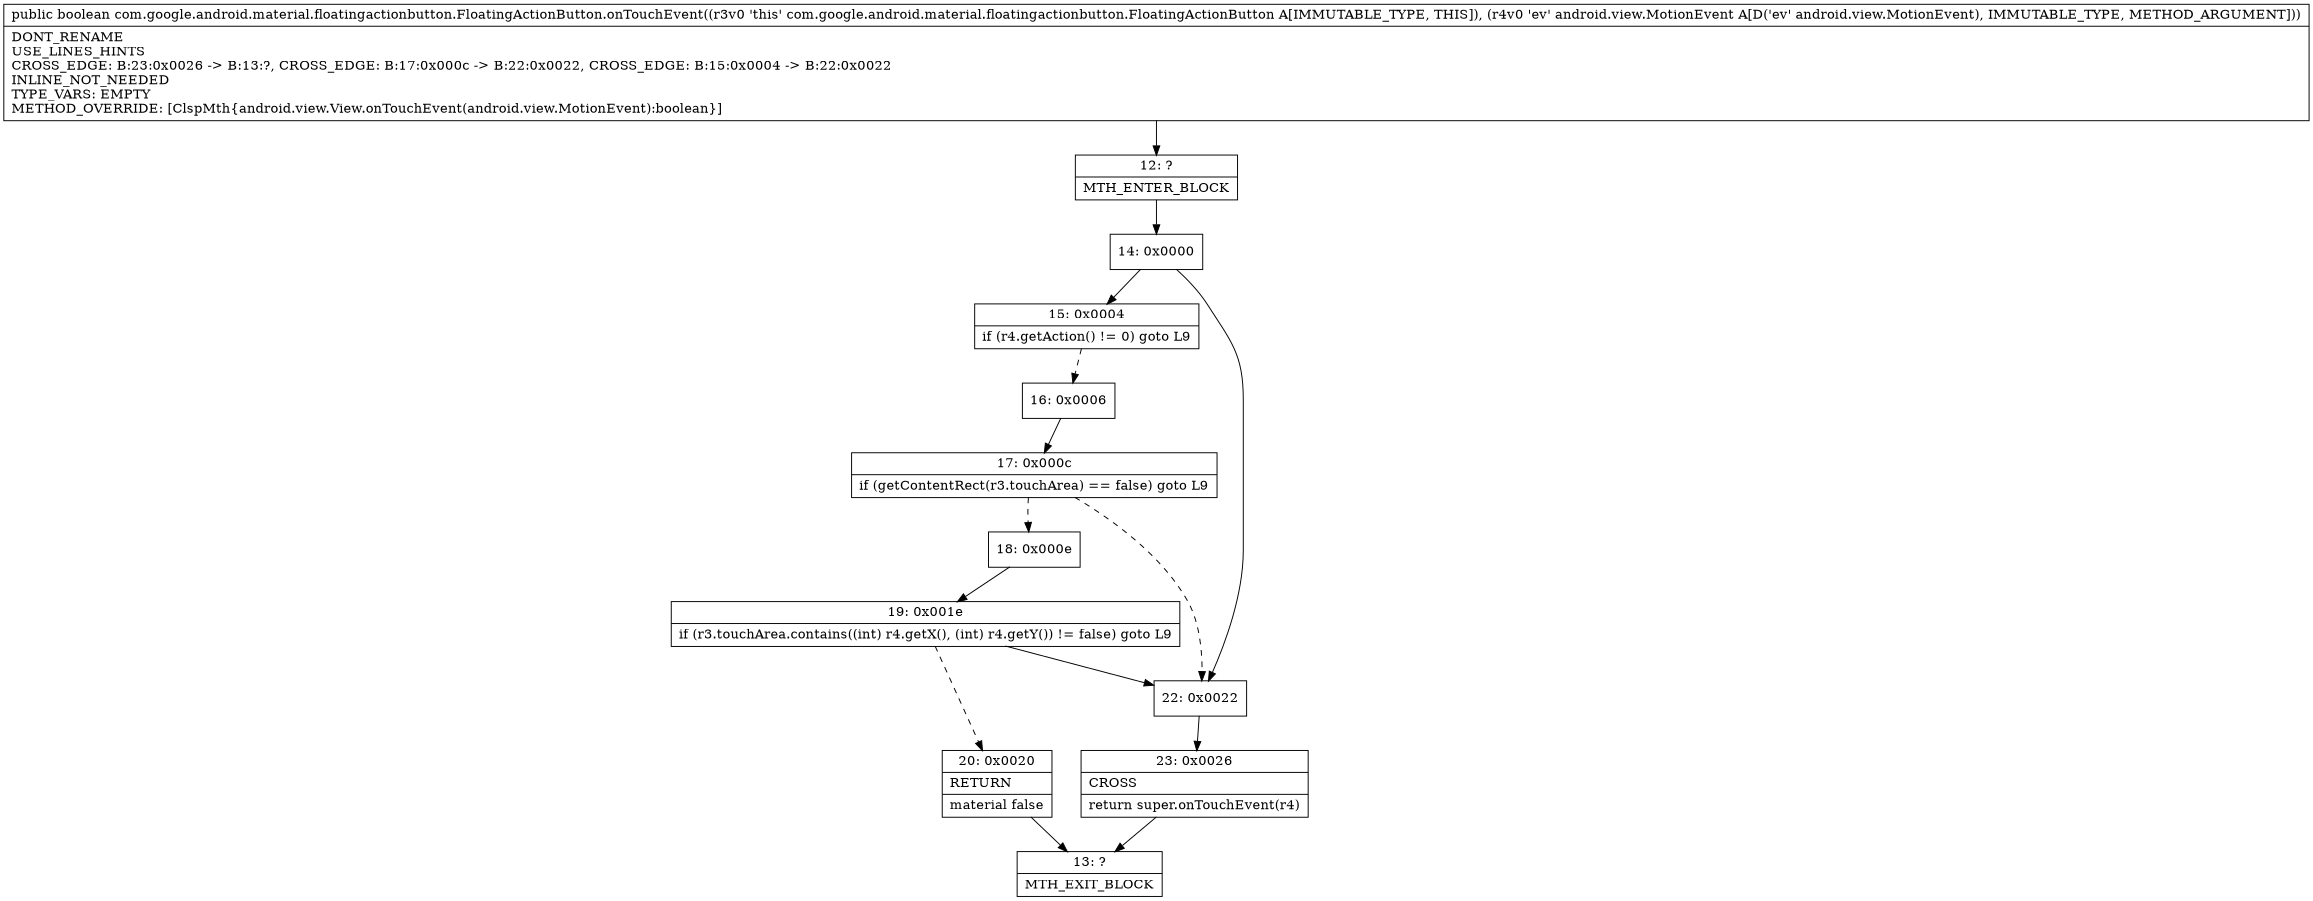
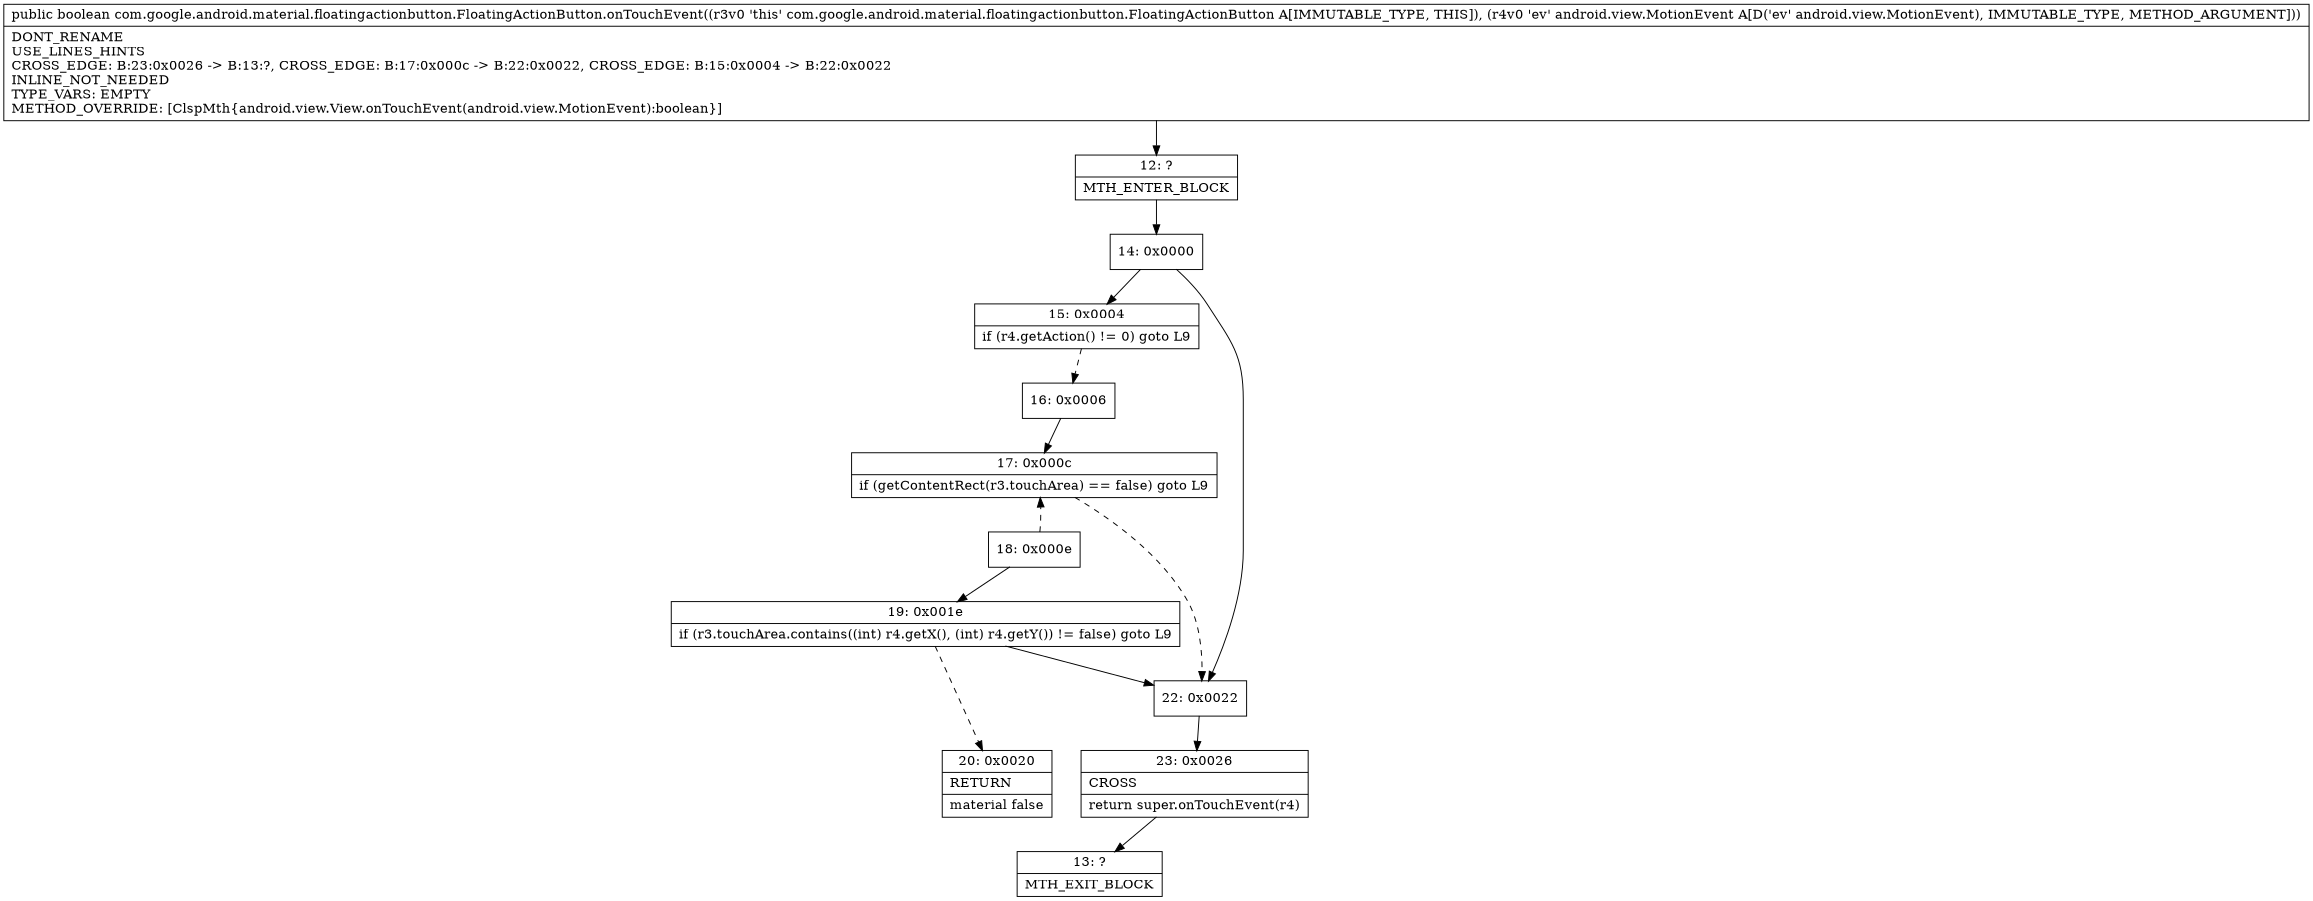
edge "17: 0x000c" -> "18: 0x000e": reversed
edge "20: 0x0020" -> "13: ?": removed
